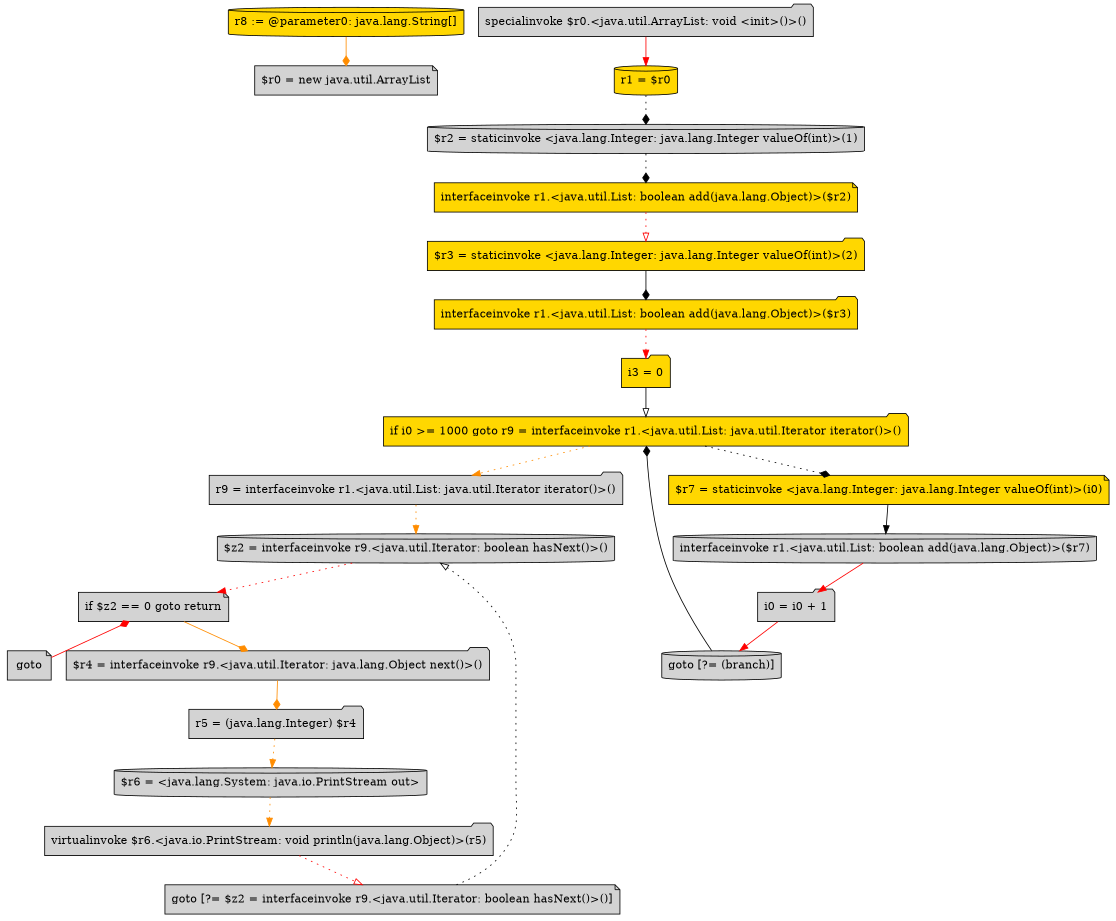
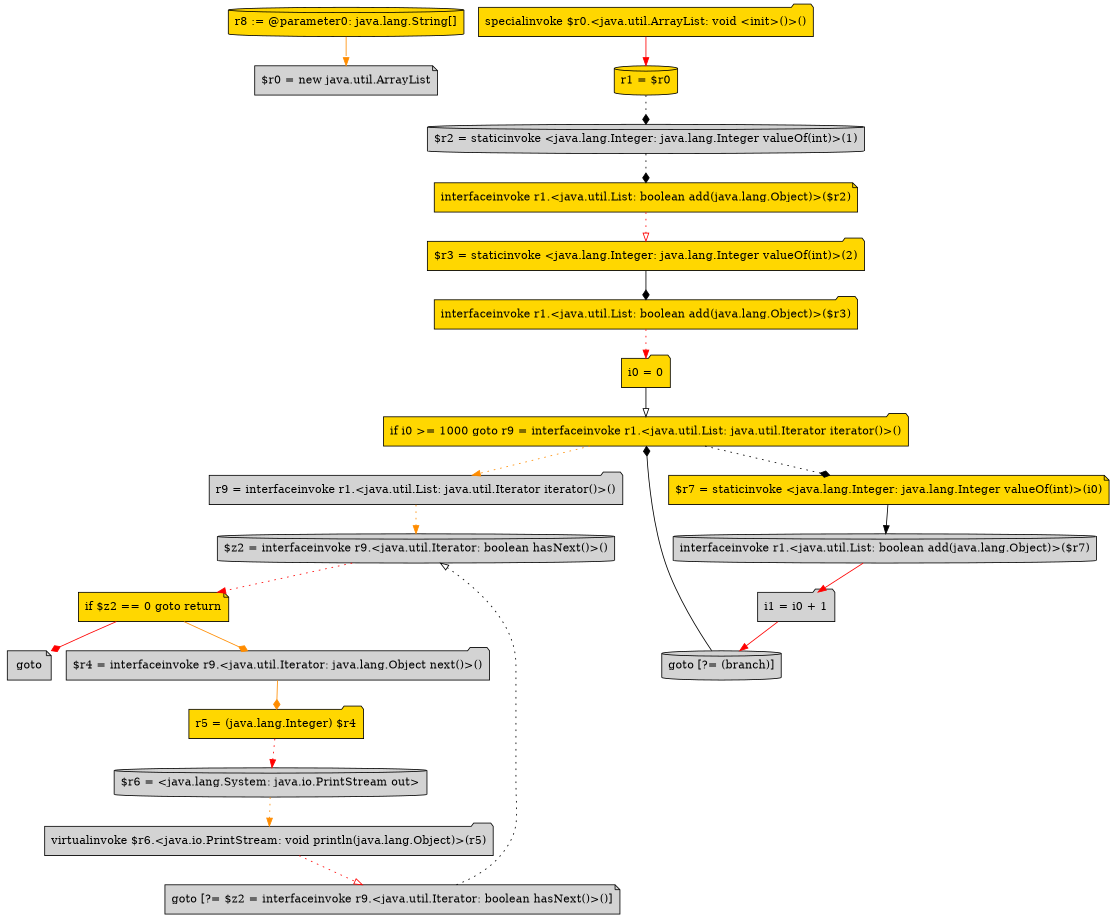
node "specialinvoke $r0.<java.util.ArrayList: void <init>()>()": fillcolor lightgrey -> gold
edge "r8 := @parameter0: java.lang.String[]" -> "$r0 = new java.util.ArrayList": arrowhead diamond -> normal
node "i3 = 0": label "i3 = 0" -> "i0 = 0"
node "if $z2 == 0 goto return": fillcolor lightgrey -> gold
node "i0 = i0 + 1": label "i0 = i0 + 1" -> "i1 = i0 + 1"
edge "goto" -> "if $z2 == 0 goto return": reversed
node "r5 = (java.lang.Integer) $r4": fillcolor lightgrey -> gold
edge "r5 = (java.lang.Integer) $r4" -> "$r6 = <java.lang.System: java.io.PrintStream out>": color darkorange -> red
